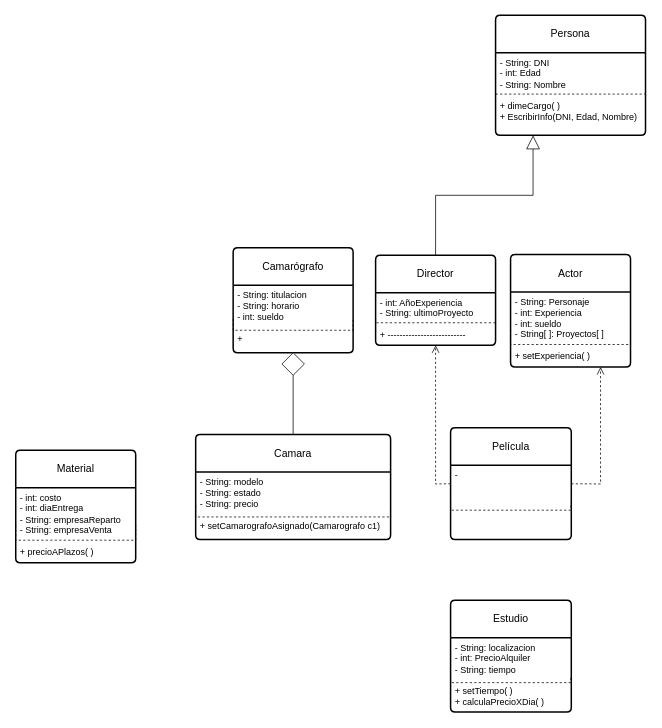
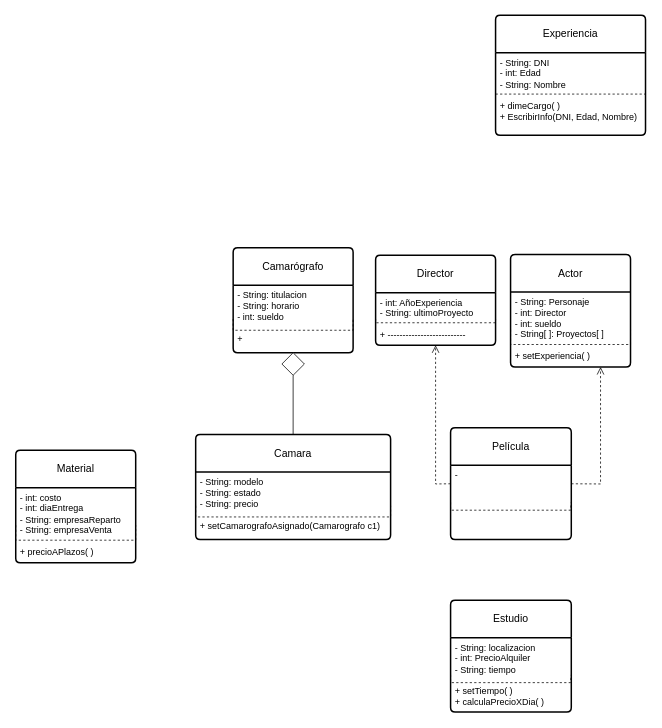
node "Persona": label "Persona" -> "Experiencia"
edge "Director" -> "- String: DNI- int: Edad- String: Nombre+ dimeCargo( )+ EscribirInfo(DNI, Edad, Nombre)": removed
node "- String: Personaje - int: Experiencia - int: sueldo - String[ ]: Proyectos[ ] + setExperiencia( )": label "- String: Personaje - int: Experiencia - int: sueldo - String[ ]: Proyectos[ ] + setExperiencia( )" -> "- String: Personaje - int: Director - int: sueldo - String[ ]: Proyectos[ ] + setExperiencia( )"
